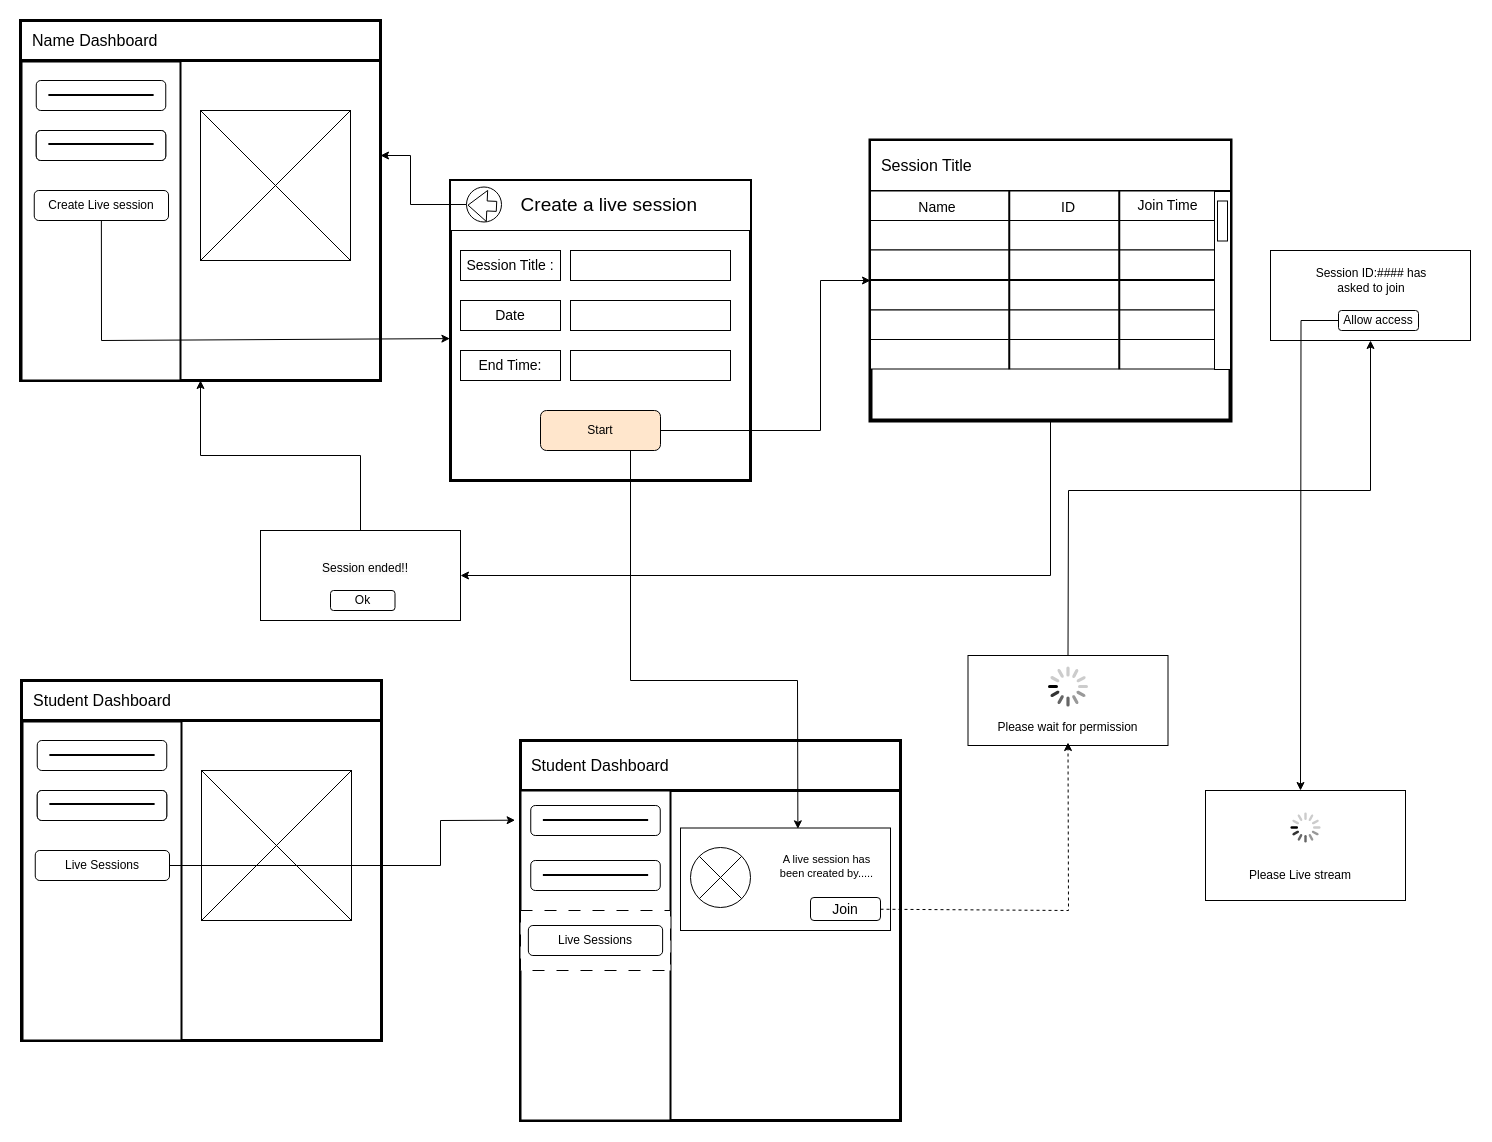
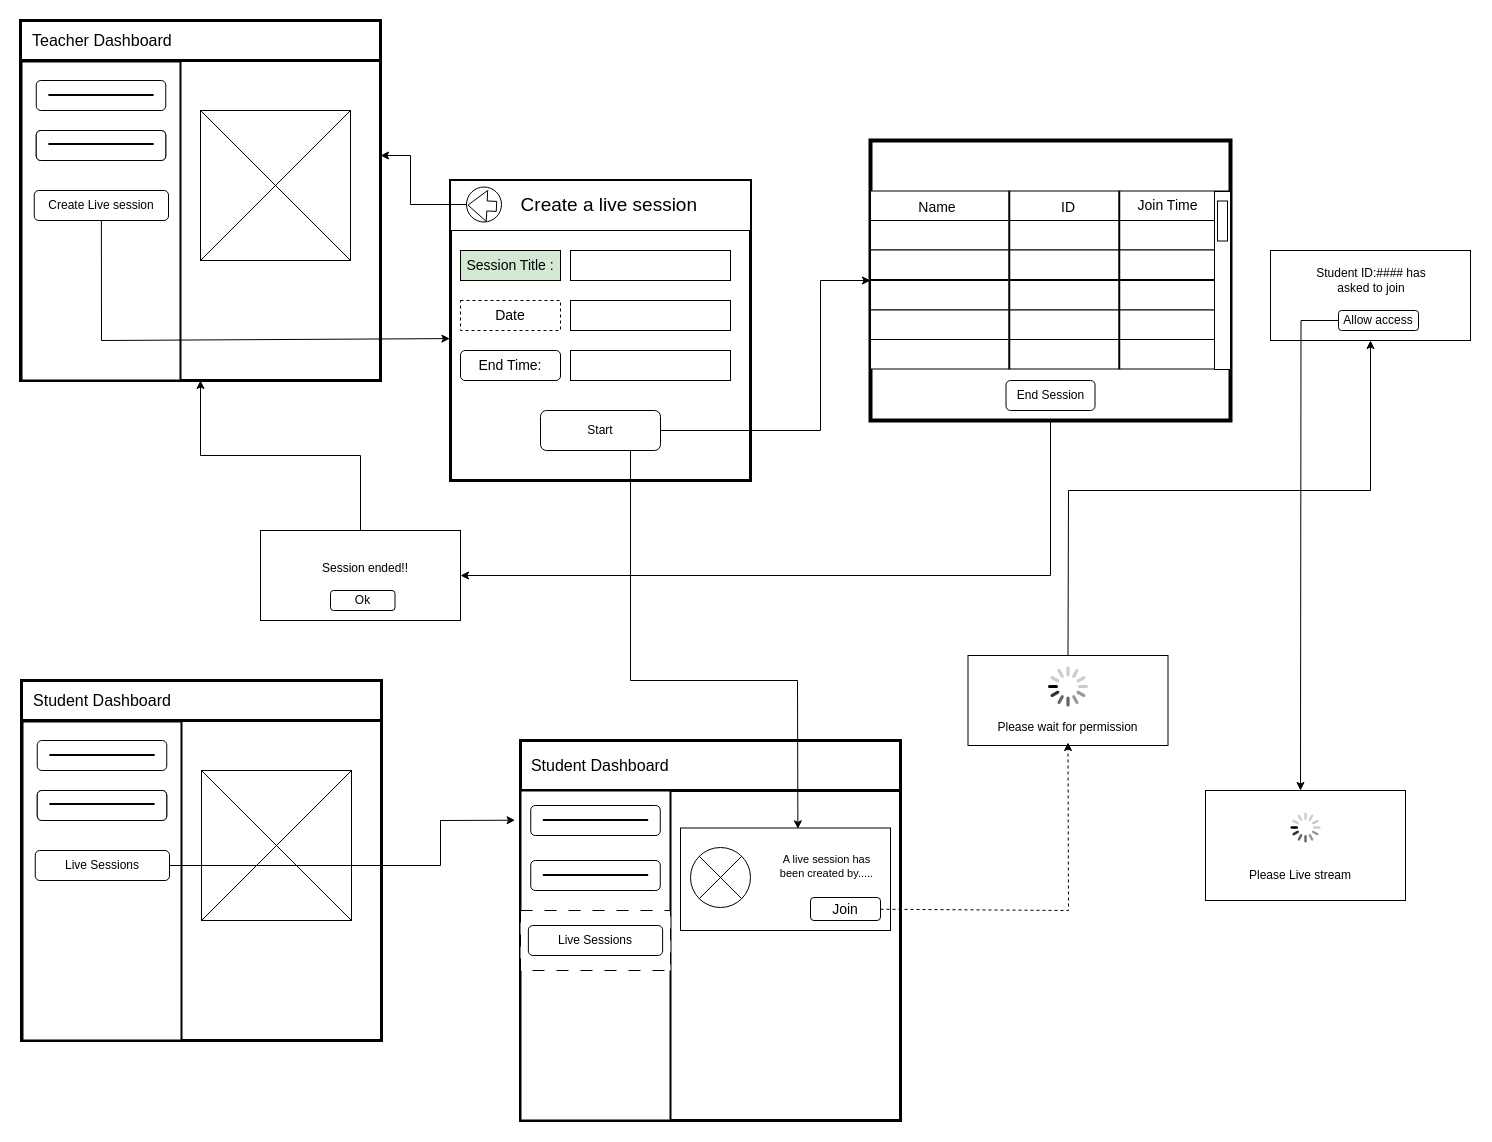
node "Name Dashboard": label "Name Dashboard" -> "Teacher Dashboard"
node "Session Title": removed
node "Session Title :": fillcolor #ffffff -> #d5e8d4
node "Session ID:#### has asked to join": label "Session ID:#### has asked to join" -> "Student ID:#### has asked to join"
node "Date": style solid -> dashed
node "End Time:": shape rectangle -> rounded rectangle
node "End Session": added
node "Start": fillcolor #ffe6cc -> #ffffff
